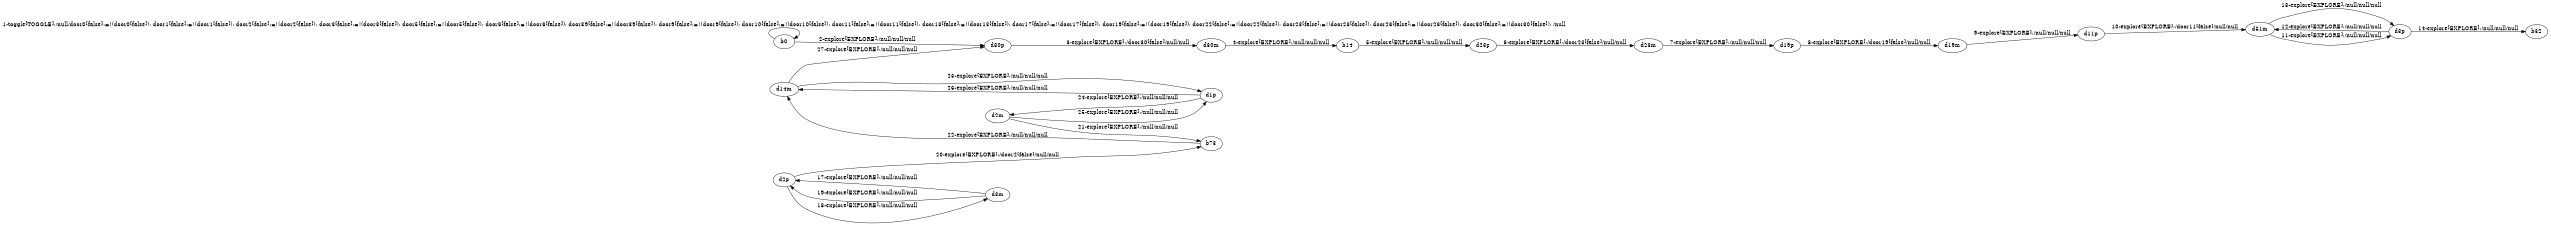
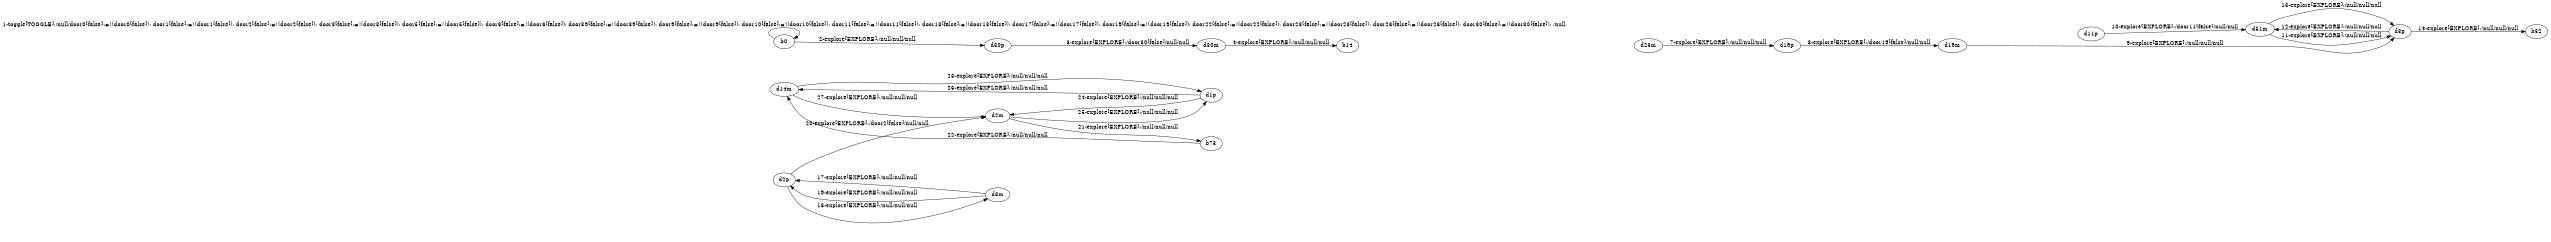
edge "d19m" -> "d11p": now "d19m" -> "d3p"
node "d23p": removed
edge "d14m" -> "d30p": now "d14m" -> "d2m"
edge "d2p" -> "b73": now "d2p" -> "d2m"
